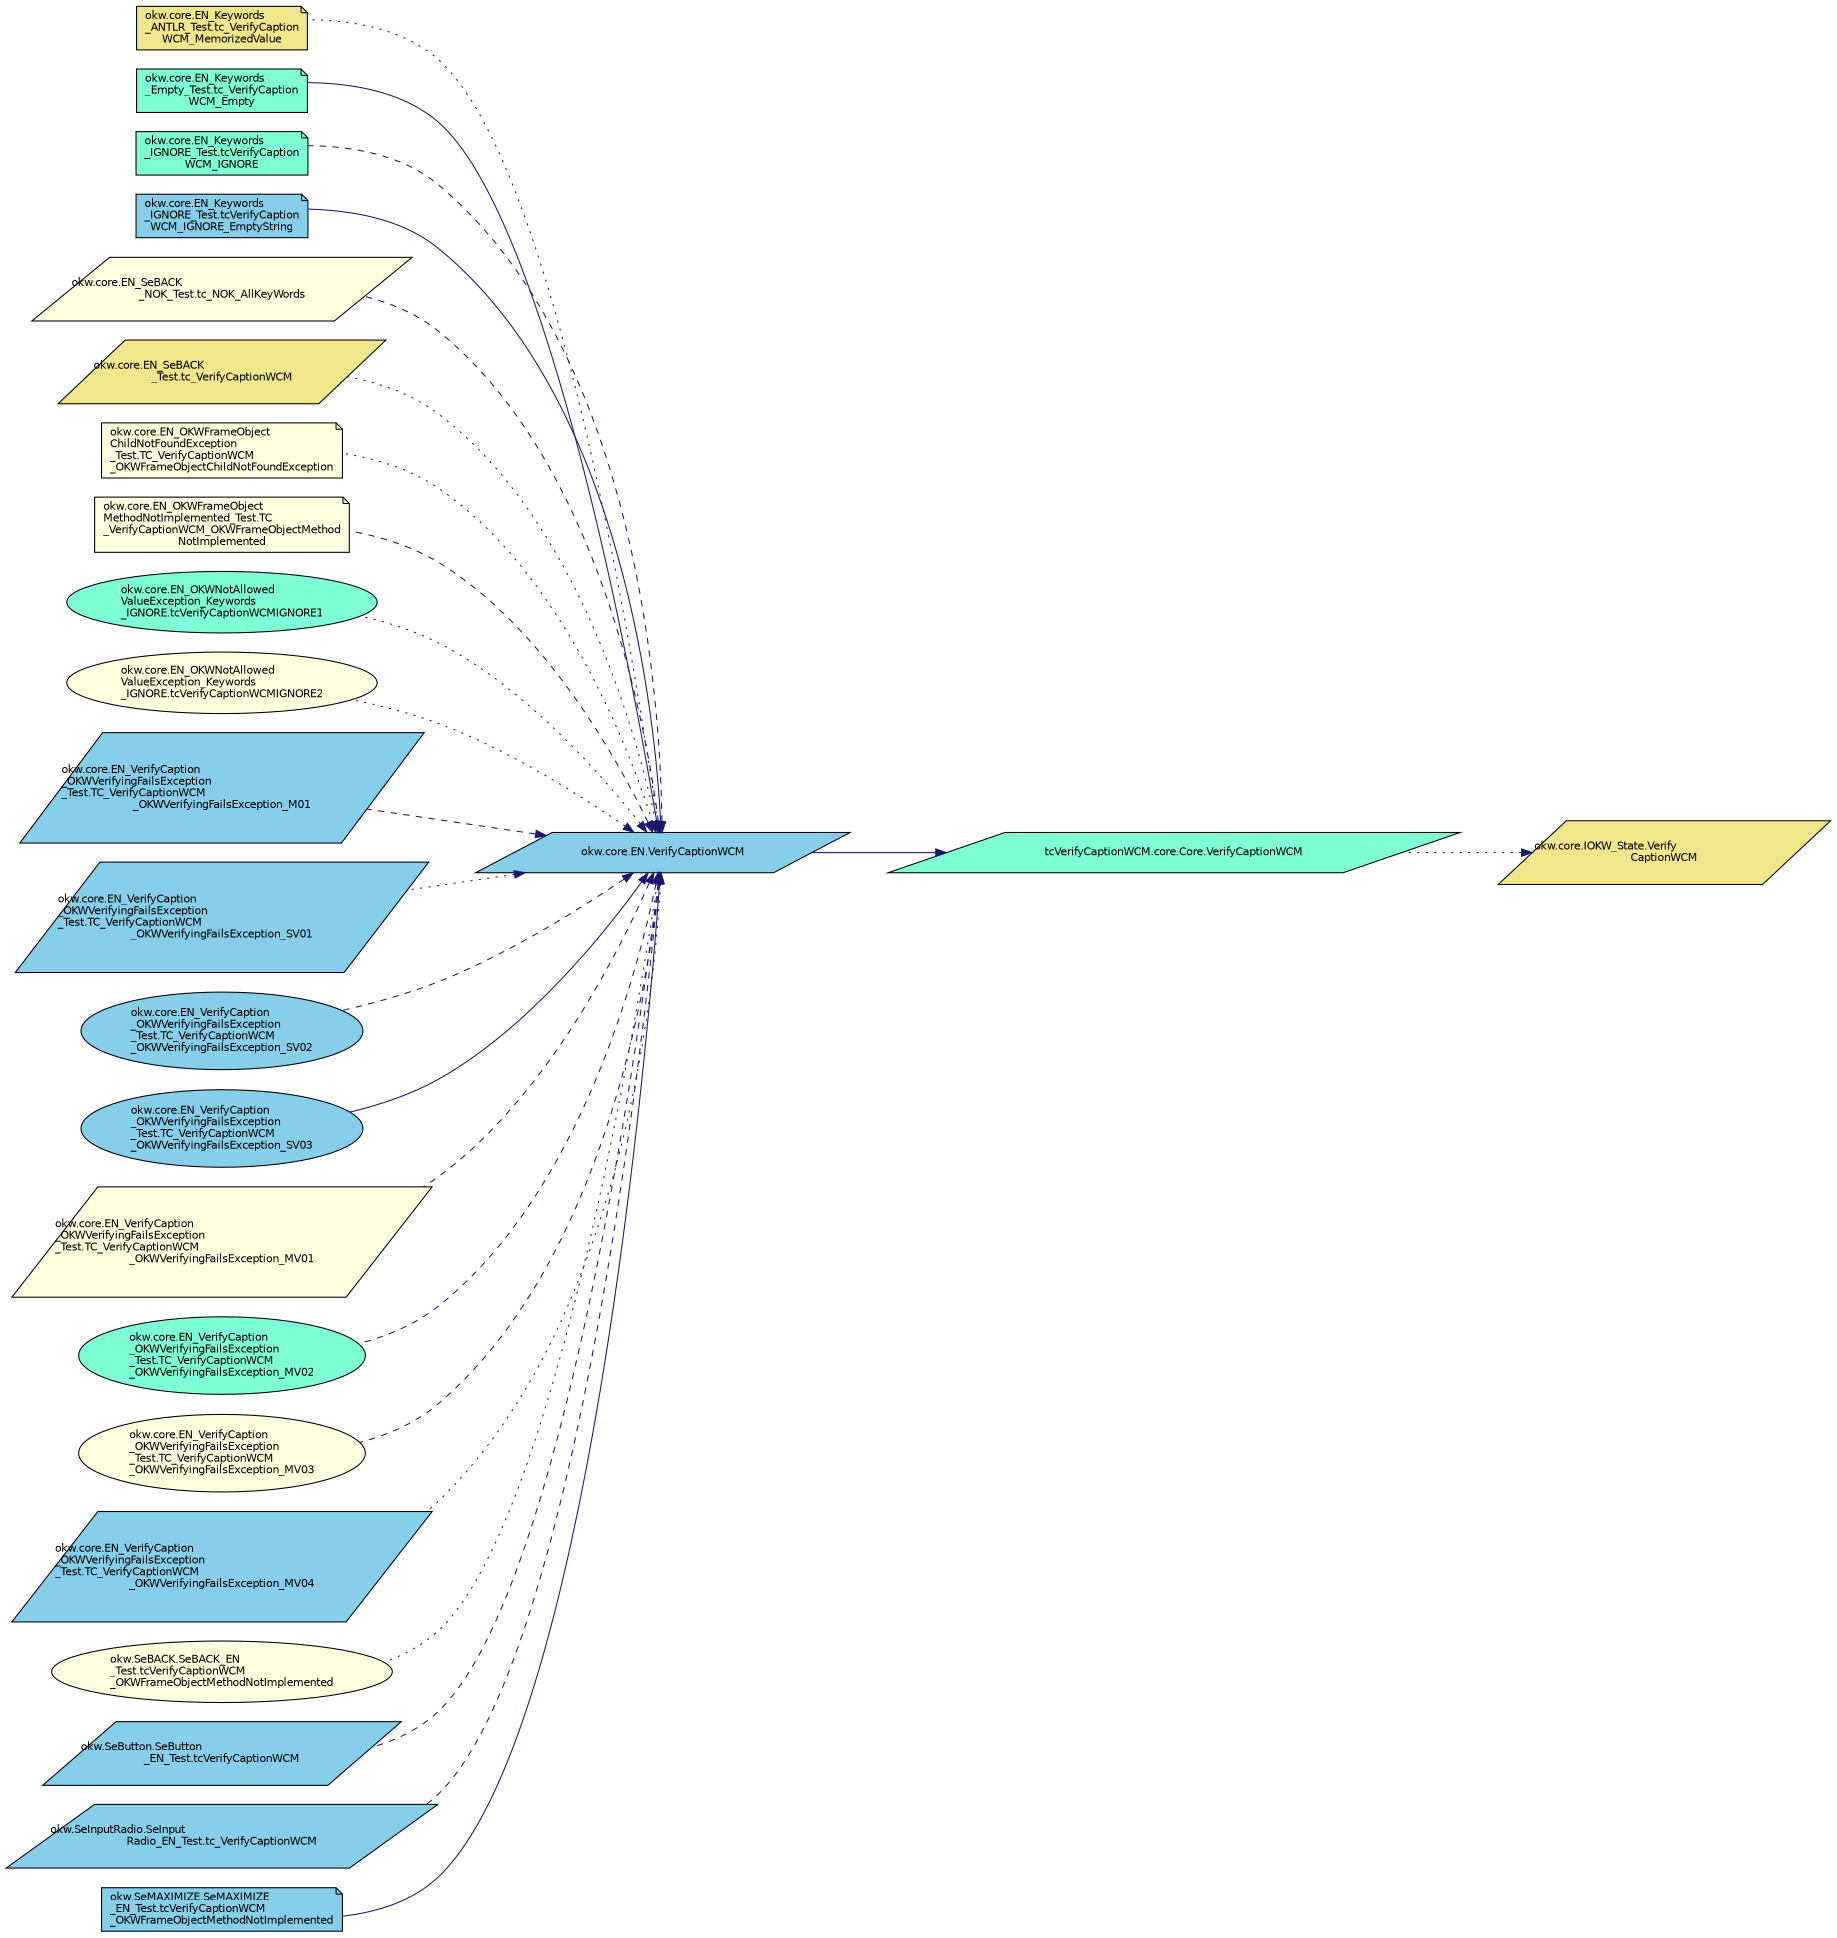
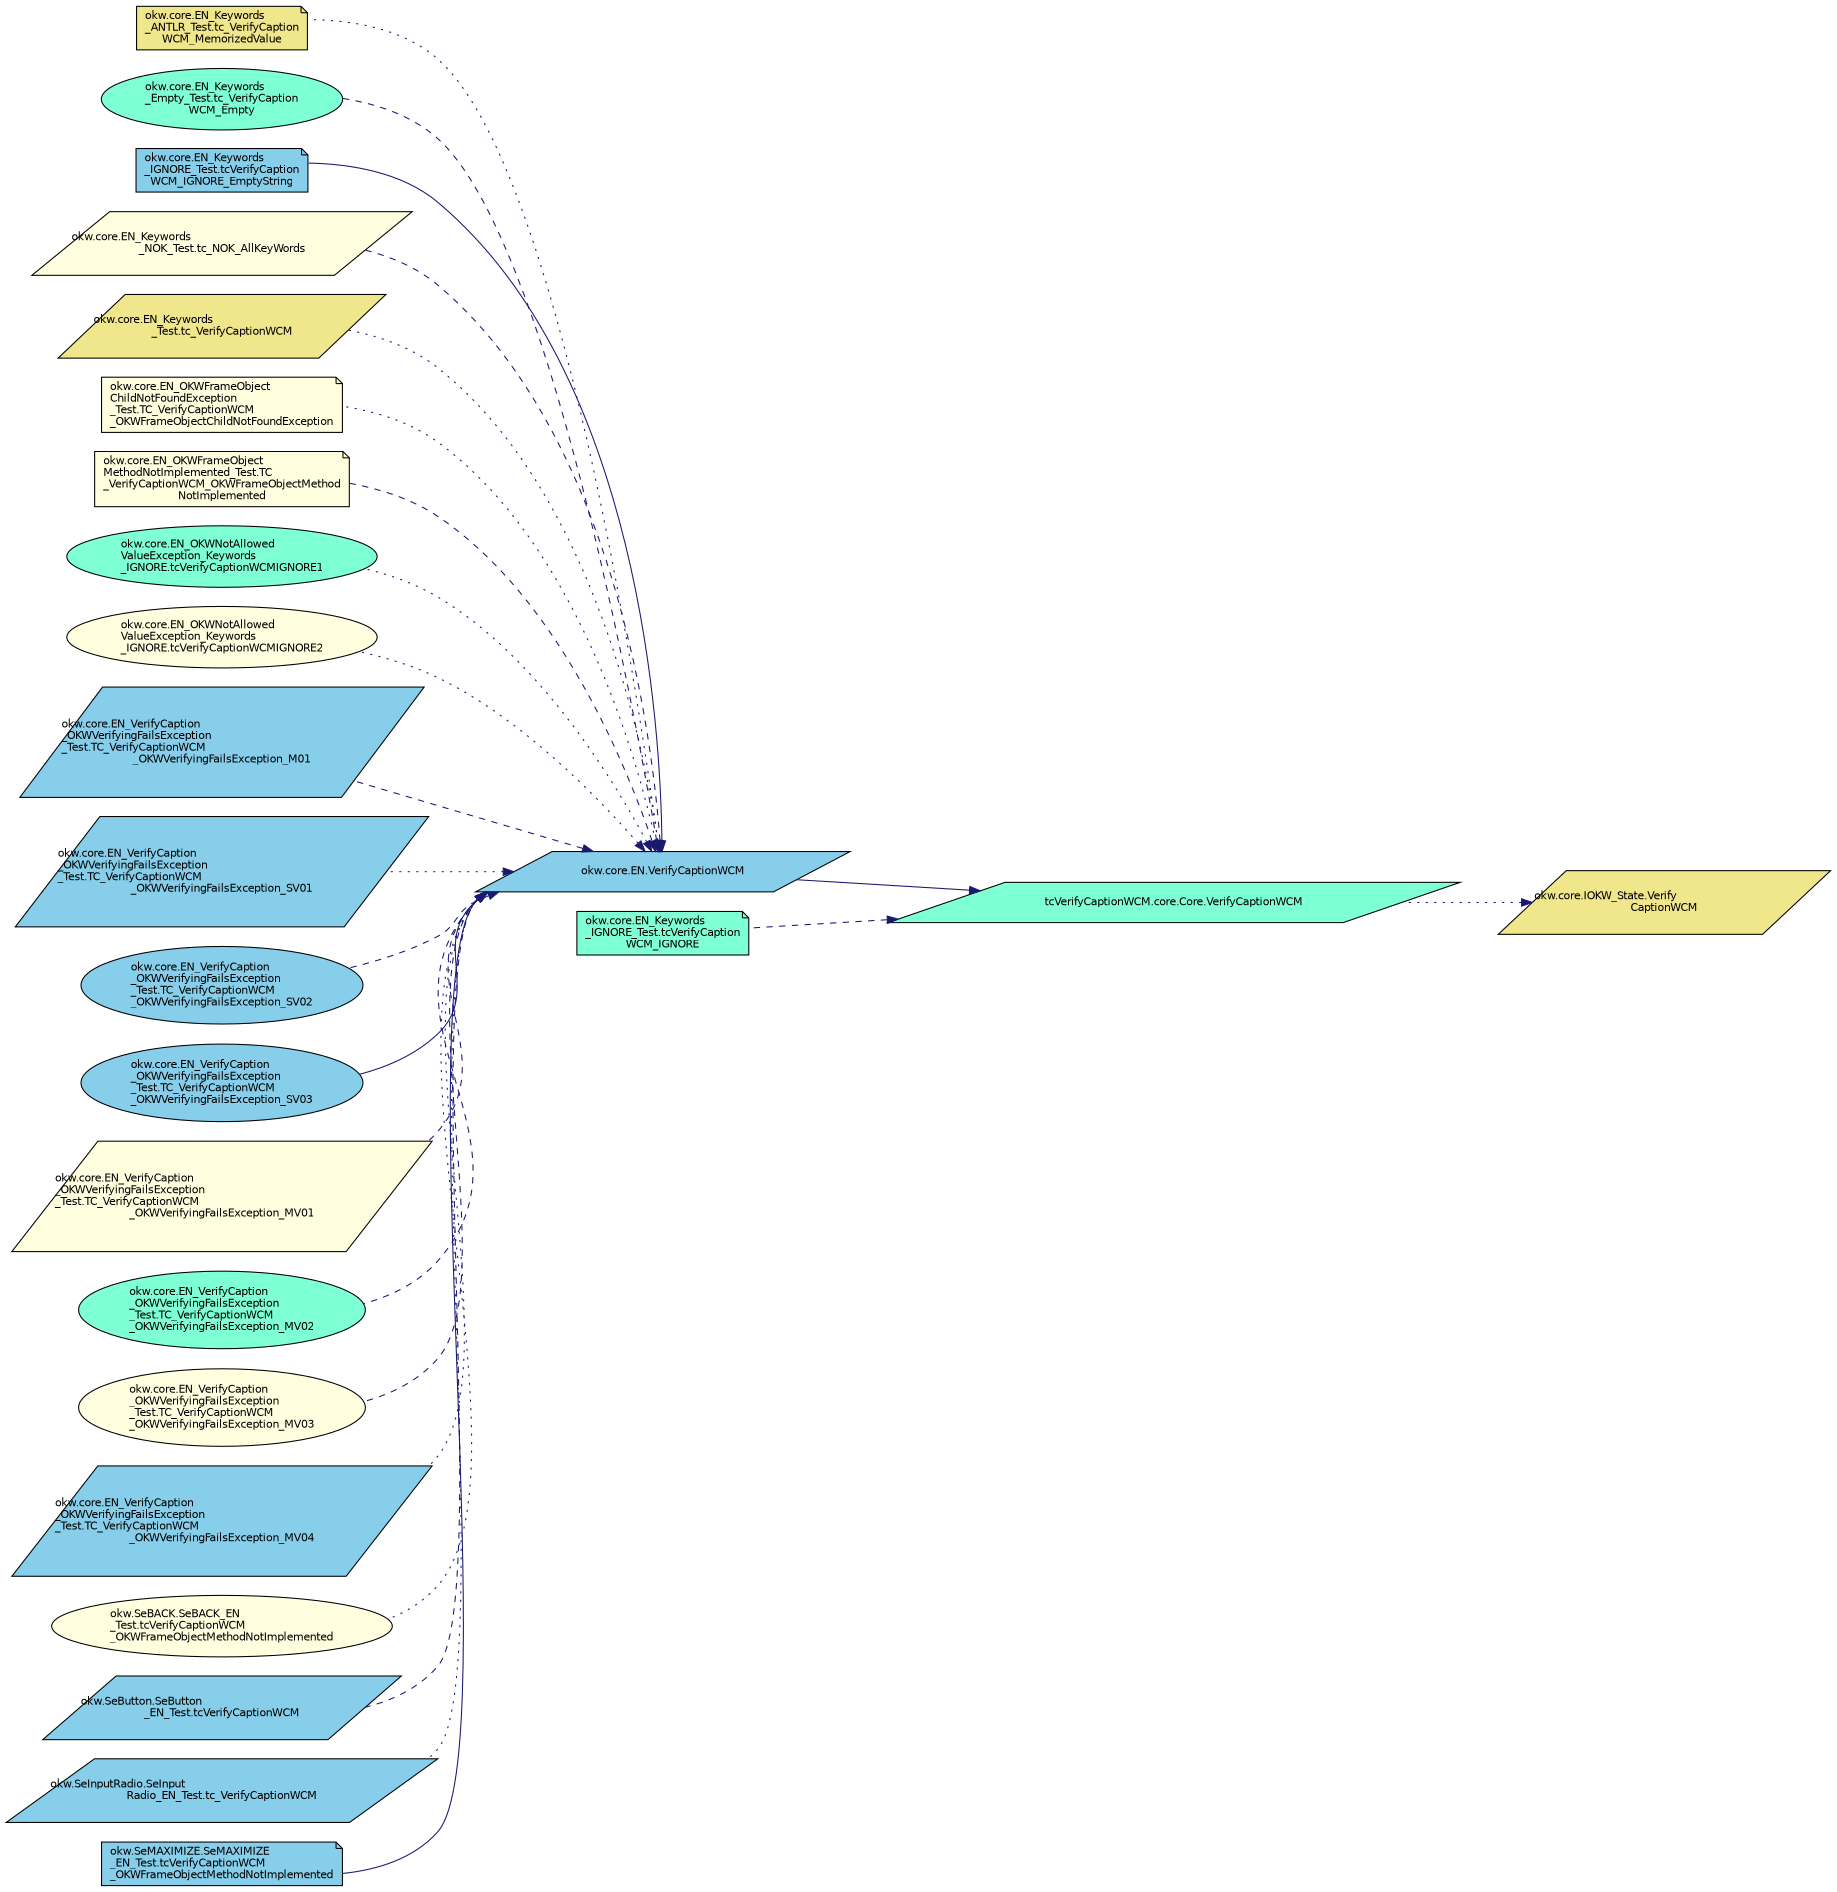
node "okw.core.EN_Keywords _Empty_Test.tc_VerifyCaption WCM_Empty": shape note -> ellipse
node "okw.core.EN_SeBACK _NOK_Test.tc_NOK_AllKeyWords": label "okw.core.EN_SeBACK _NOK_Test.tc_NOK_AllKeyWords" -> "okw.core.EN_Keywords _NOK_Test.tc_NOK_AllKeyWords"
node "okw.core.EN_SeBACK _Test.tc_VerifyCaptionWCM": label "okw.core.EN_SeBACK _Test.tc_VerifyCaptionWCM" -> "okw.core.EN_Keywords _Test.tc_VerifyCaptionWCM"
edge "okw.core.EN_Keywords _Empty_Test.tc_VerifyCaption WCM_Empty" -> "okw.core.EN.VerifyCaptionWCM": style solid -> dashed
edge "okw.core.EN_Keywords _IGNORE_Test.tcVerifyCaption WCM_IGNORE" -> "okw.core.EN.VerifyCaptionWCM": now "okw.core.EN_Keywords _IGNORE_Test.tcVerifyCaption WCM_IGNORE" -> "tcVerifyCaptionWCM.core.Core.VerifyCaptionWCM"
edge "okw.SeInputRadio.SeInput Radio_EN_Test.tc_VerifyCaptionWCM" -> "okw.core.EN.VerifyCaptionWCM": style dashed -> dotted
